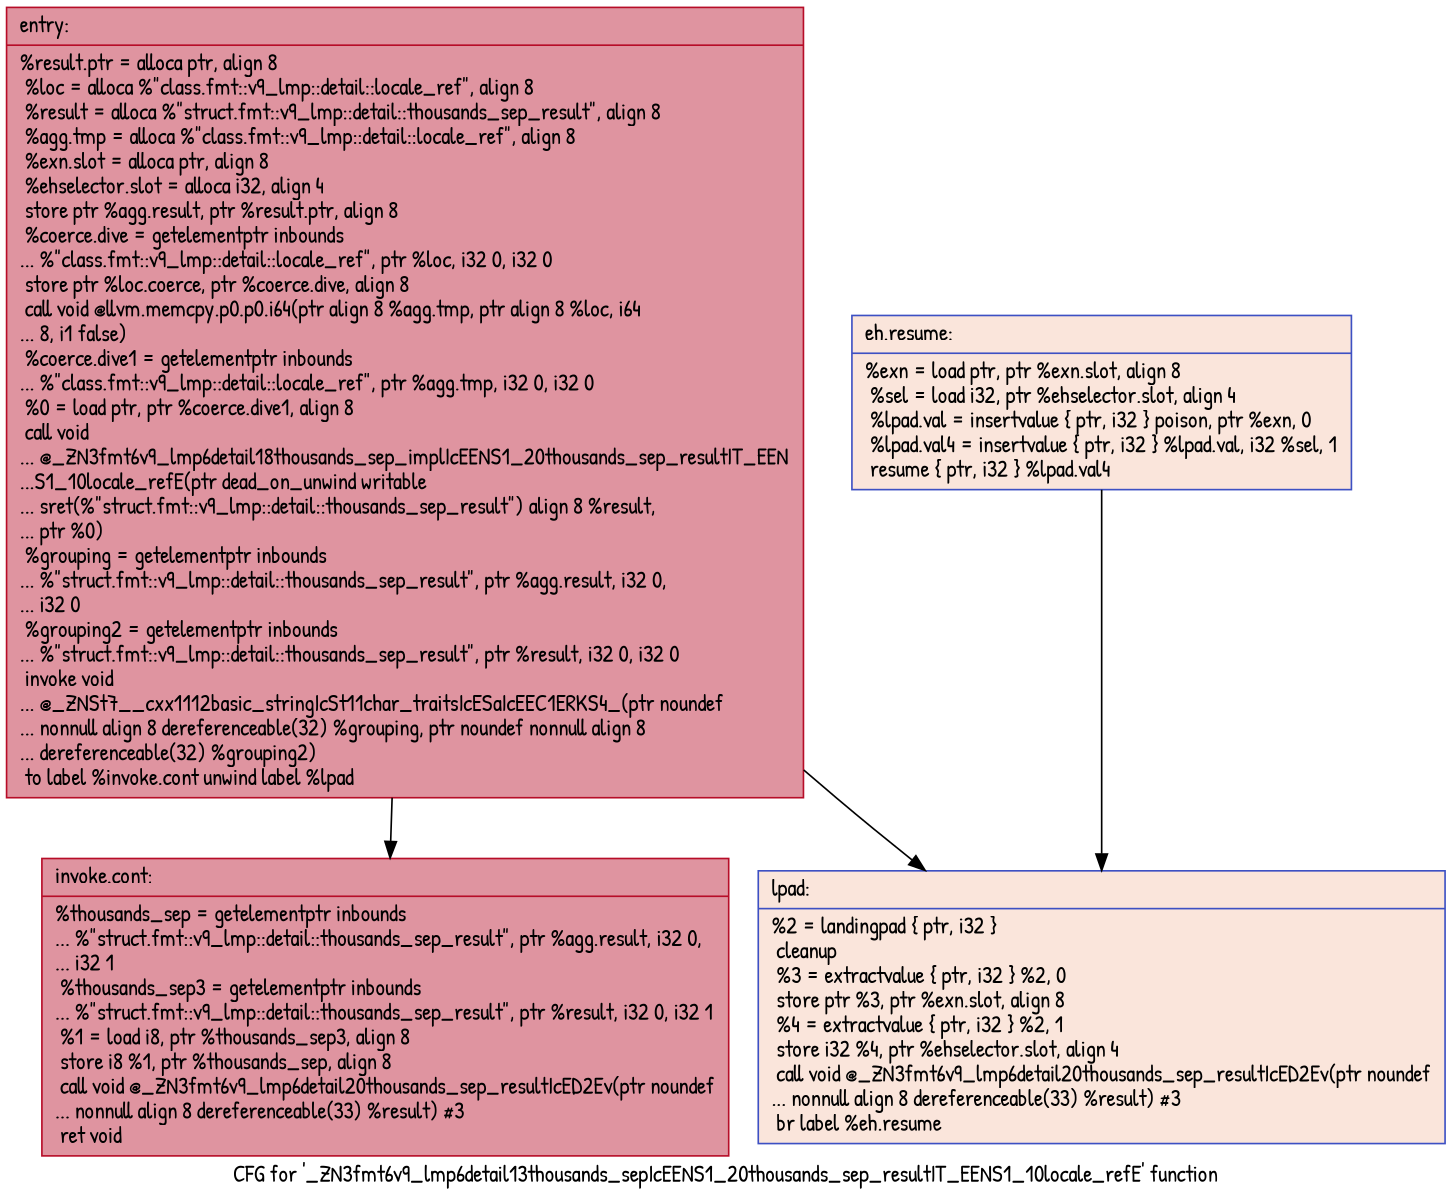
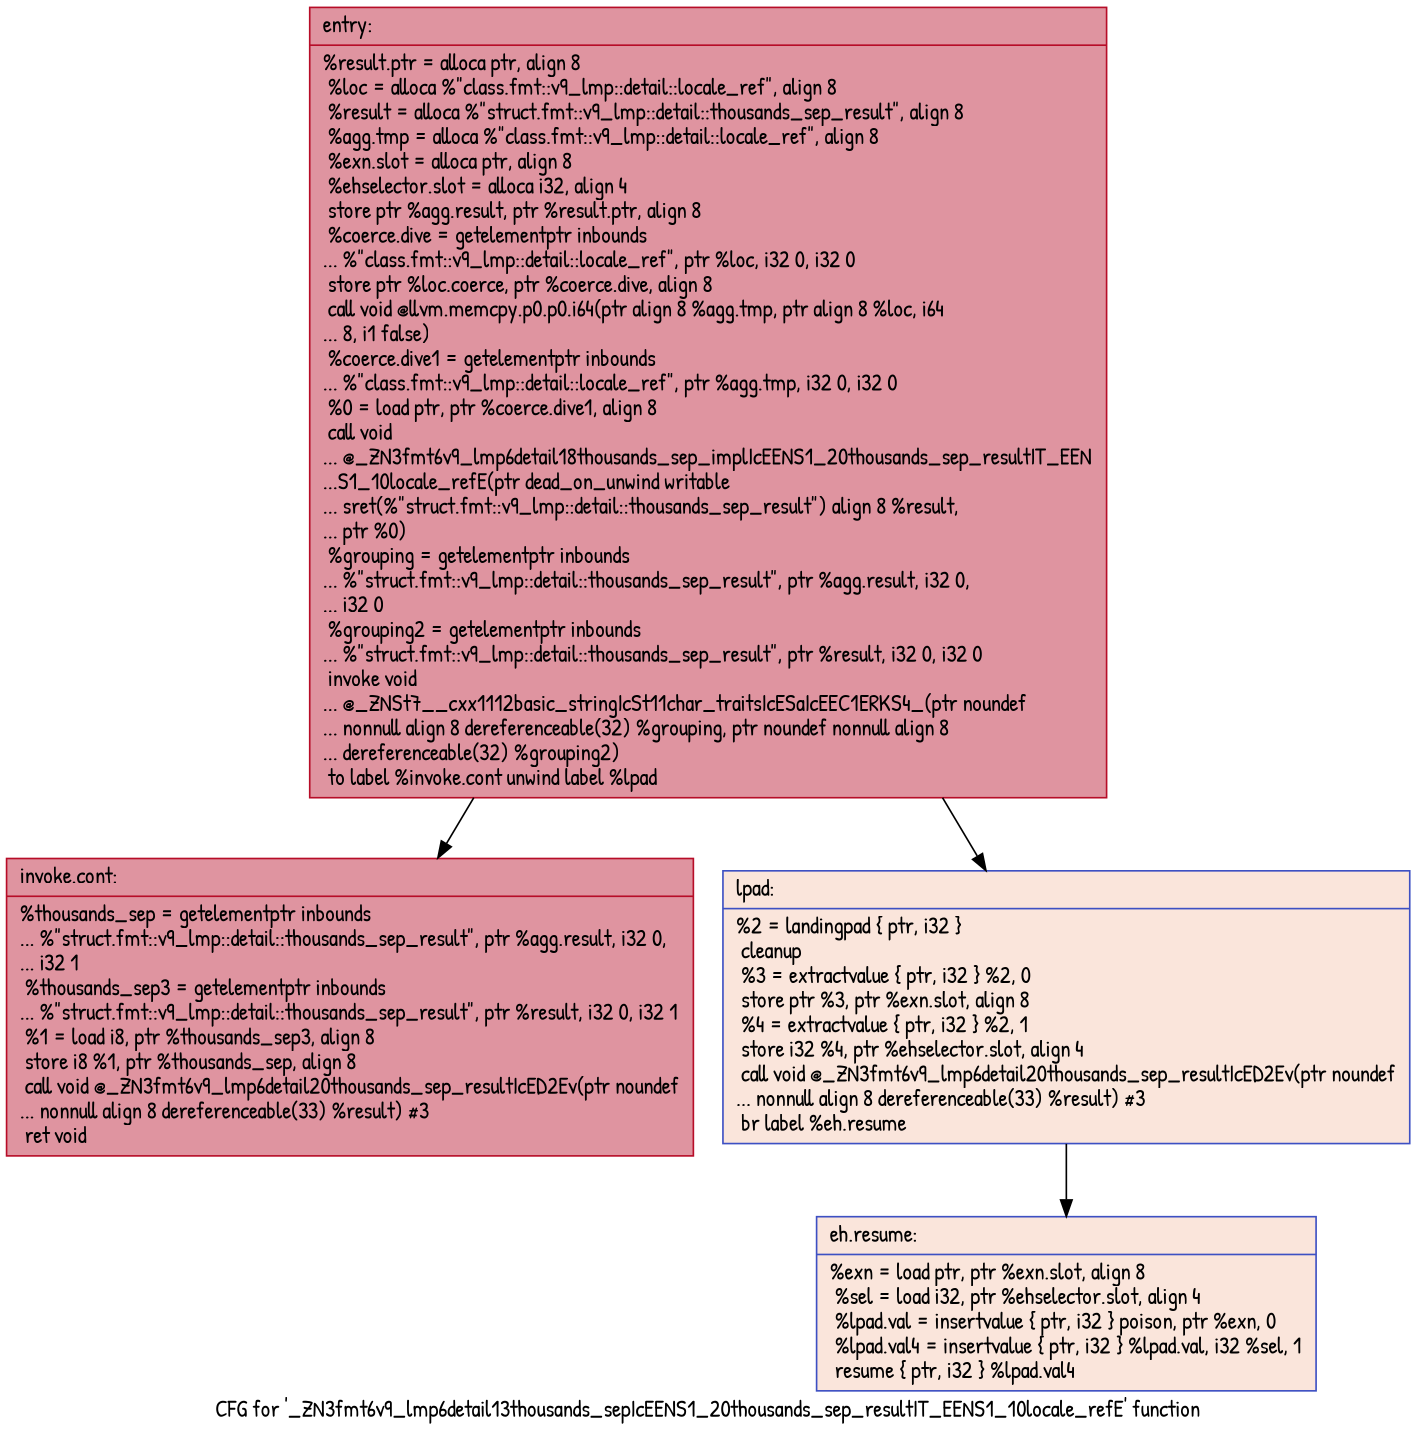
edge "eh.resume:" -> "lpad:": reversed
